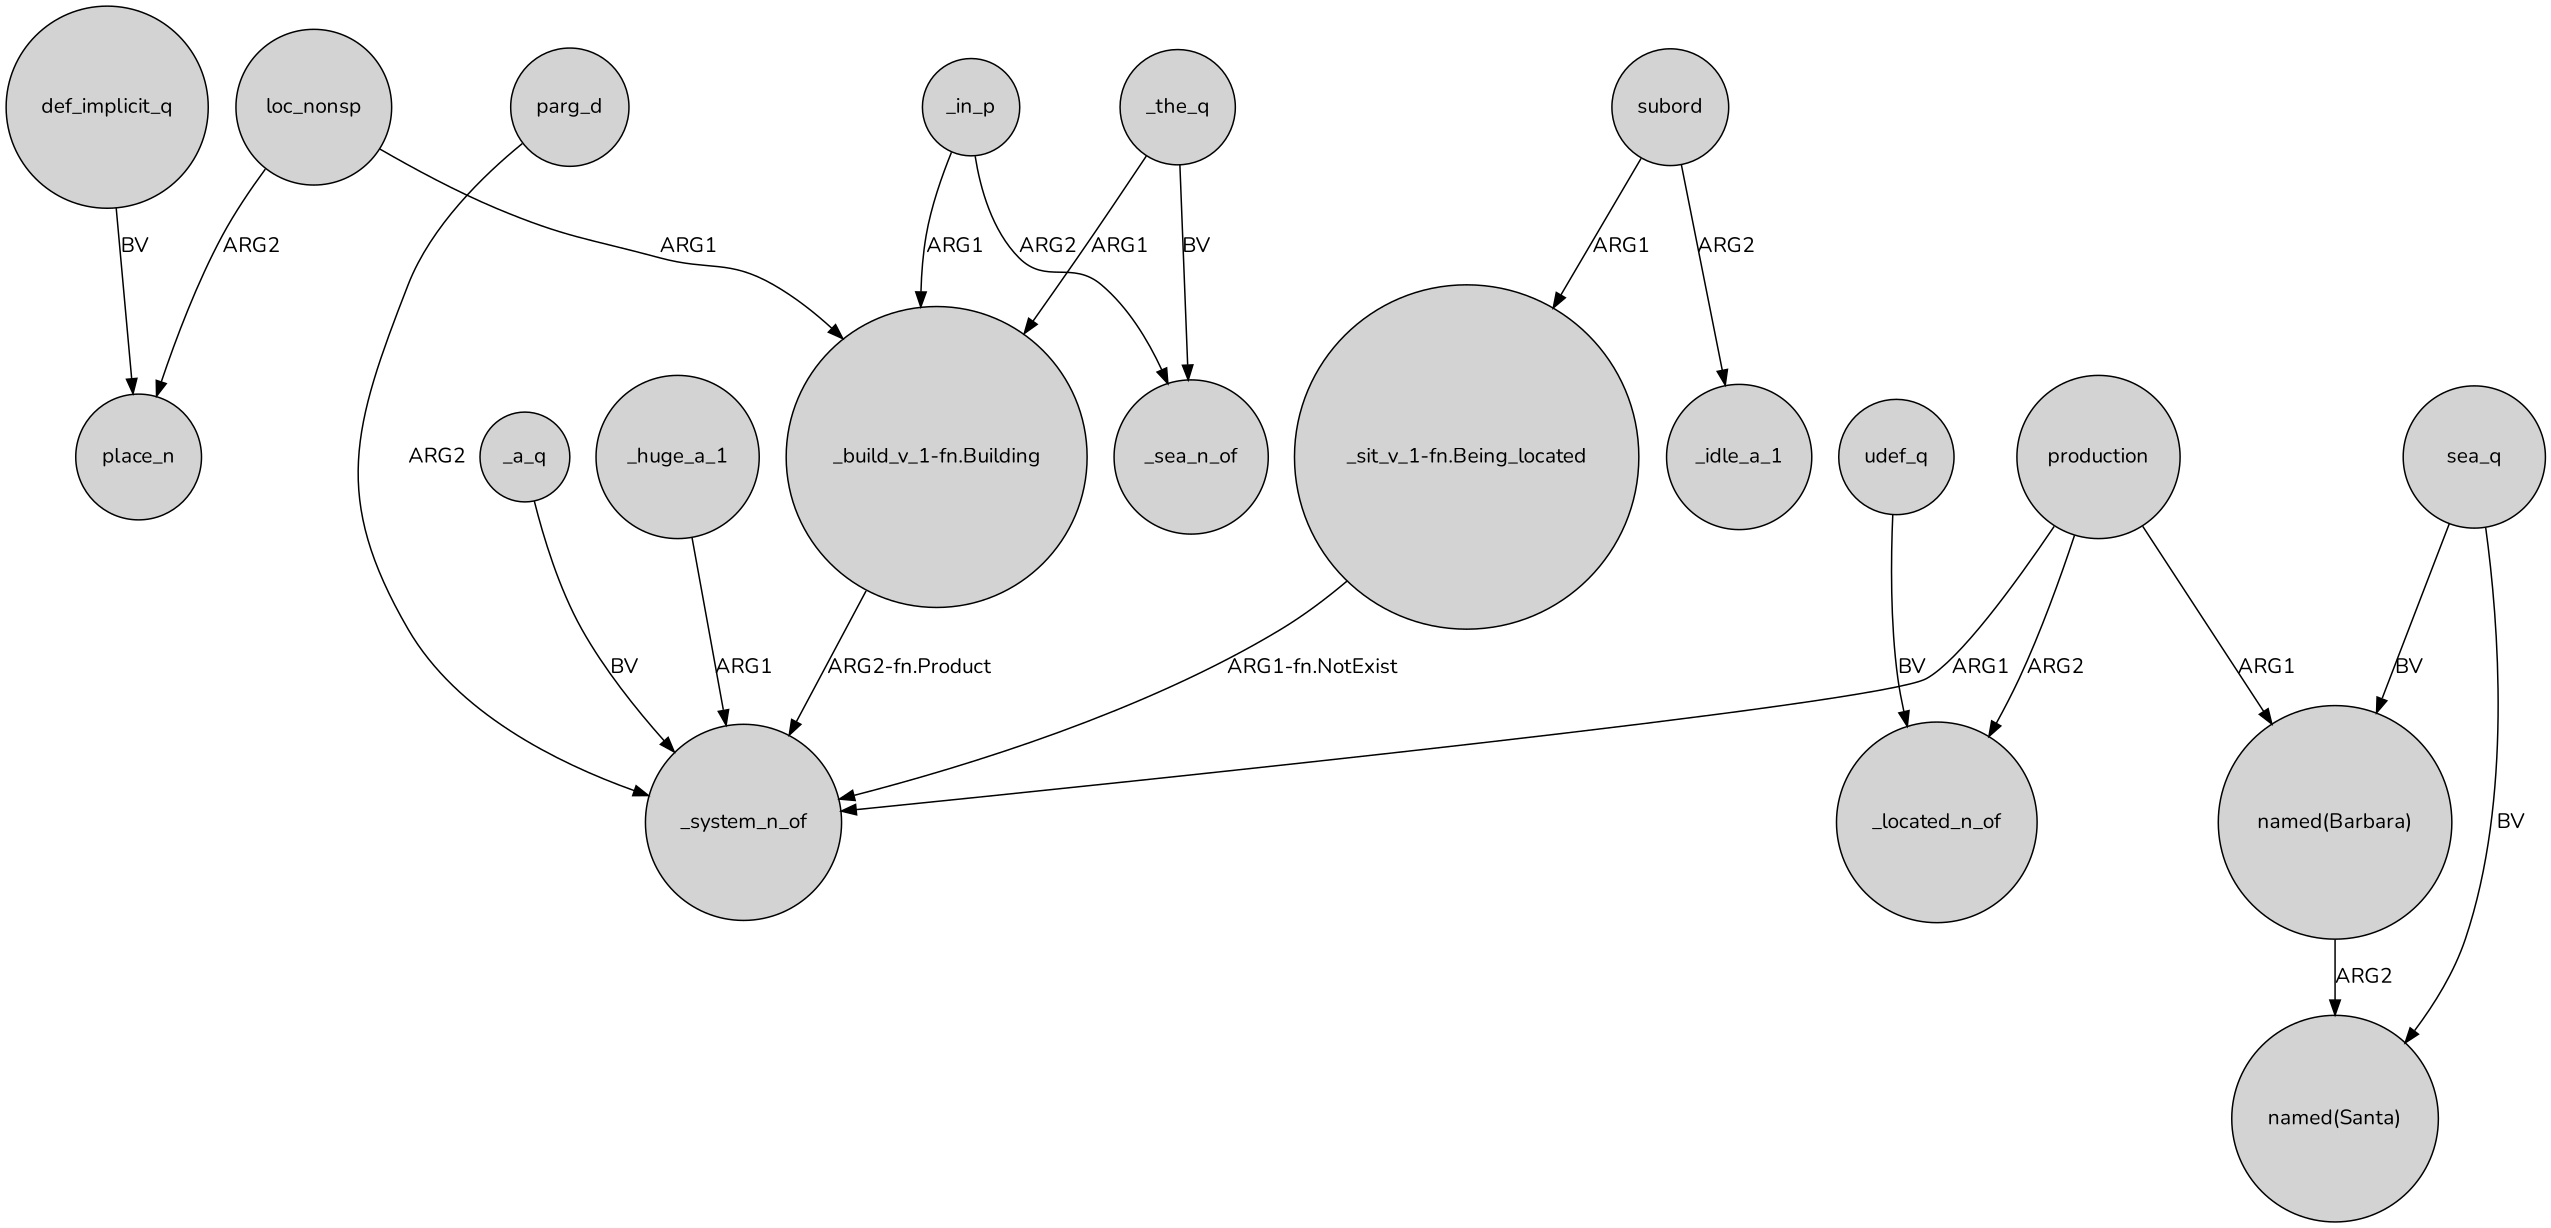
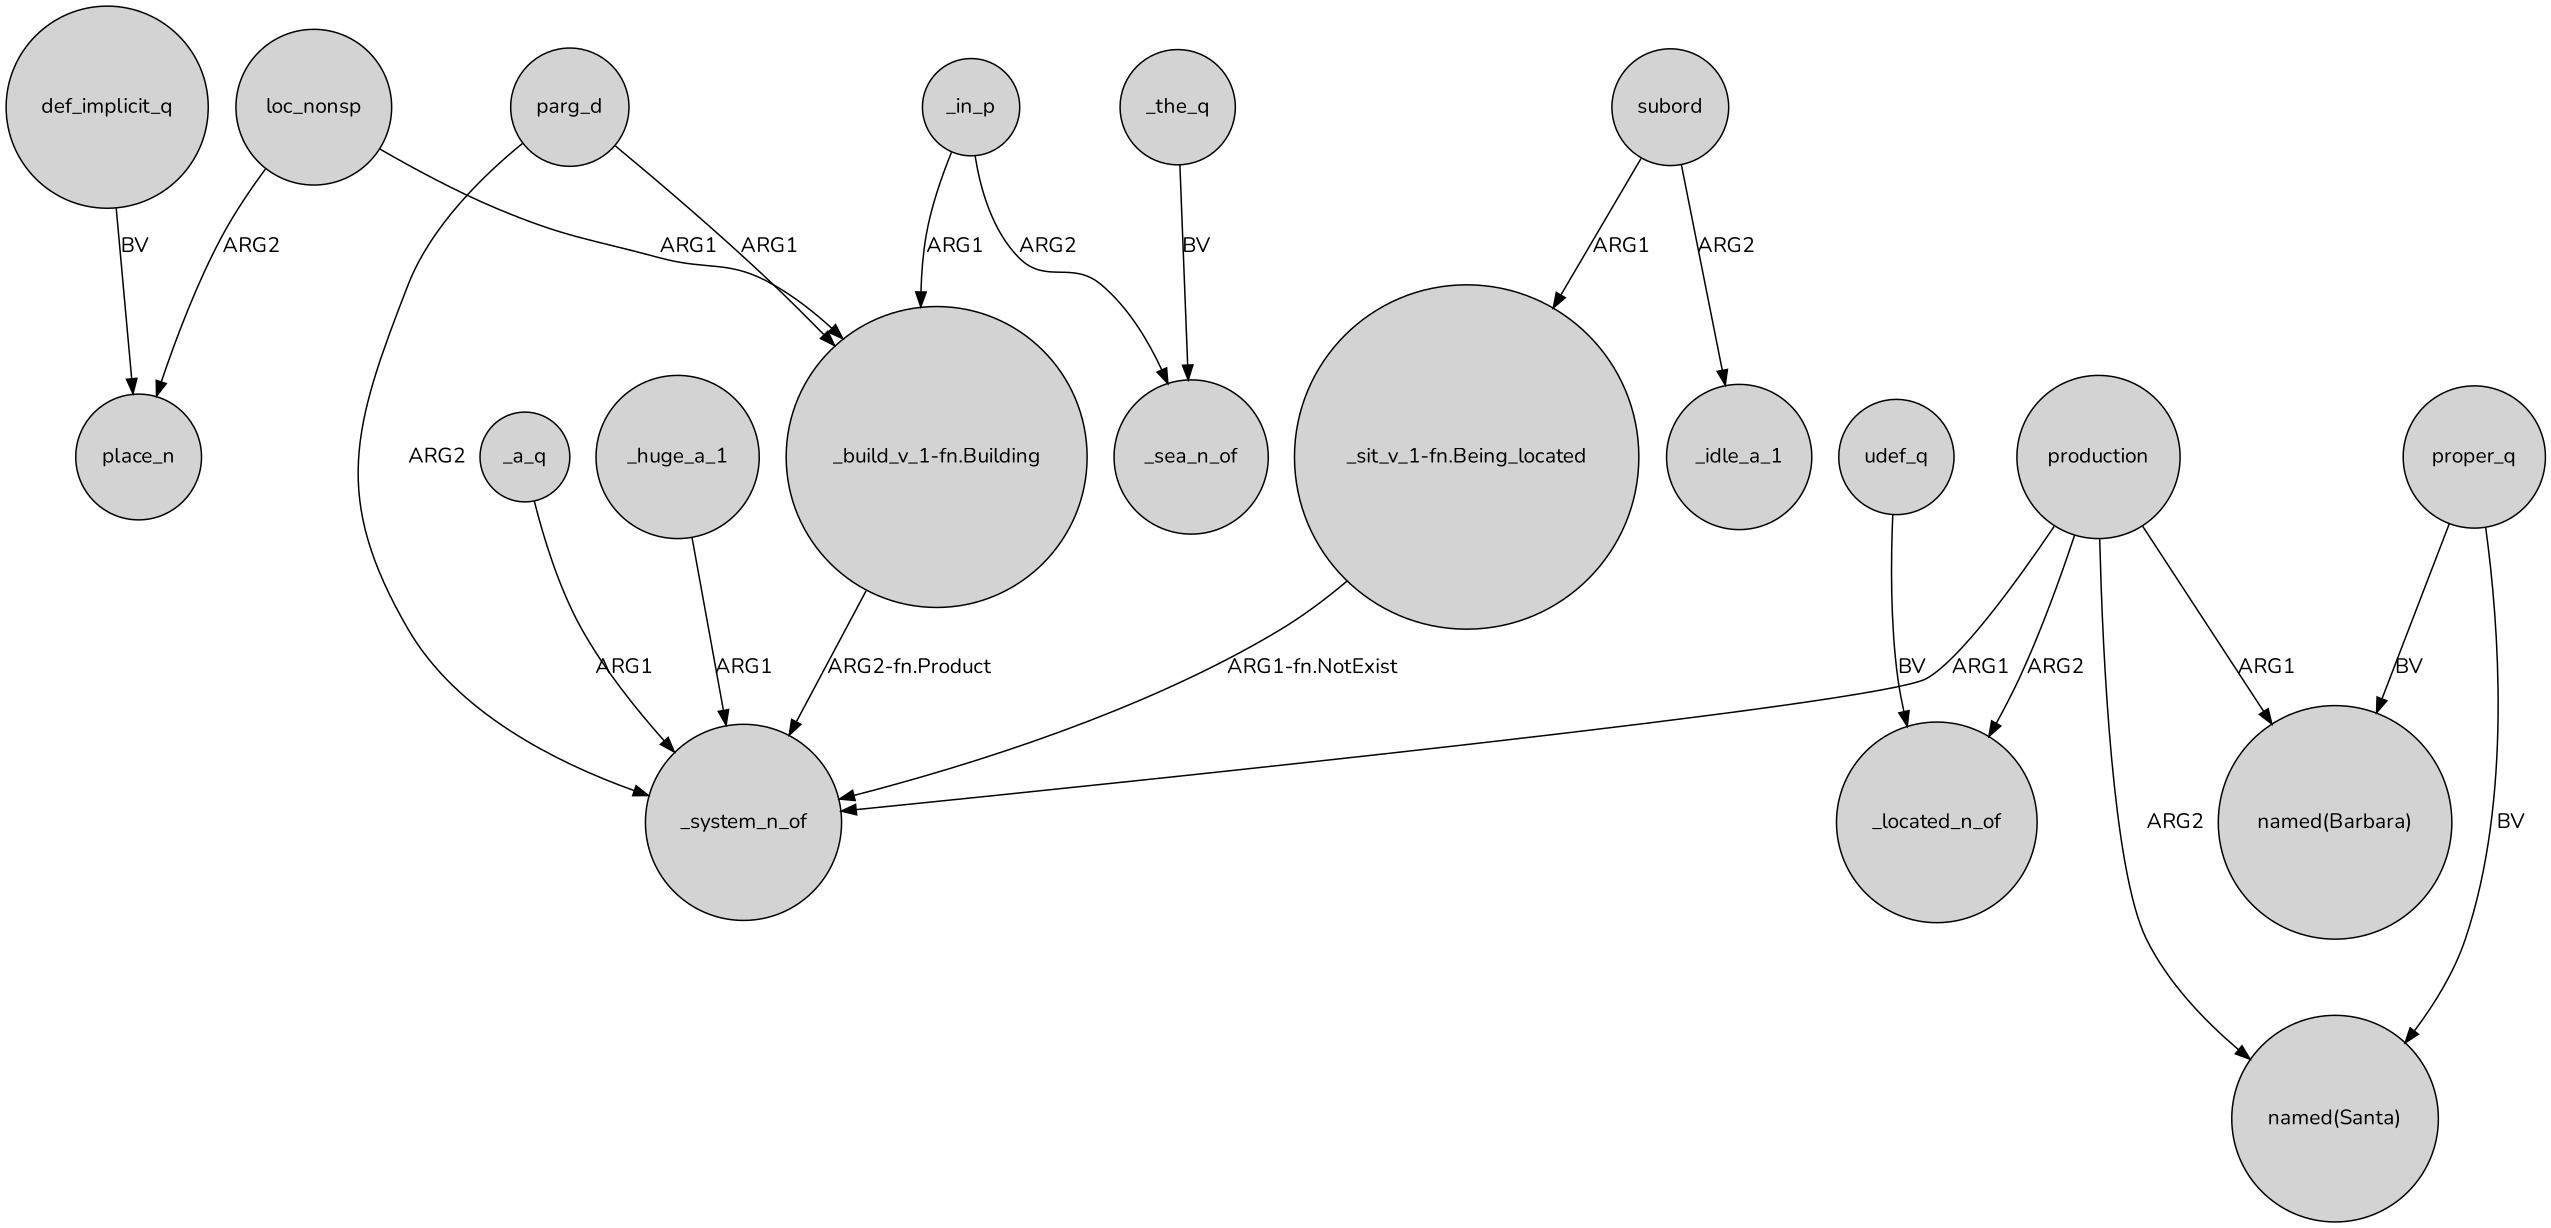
edge "_the_q" -> "_build_v_1-fn.Building": now "parg_d" -> "_build_v_1-fn.Building"
node "sea_q": label "sea_q" -> "proper_q"
edge "_a_q" -> "_system_n_of": label "BV" -> "ARG1"
edge "named(Barbara)" -> "named(Santa)": now "production" -> "named(Santa)"
